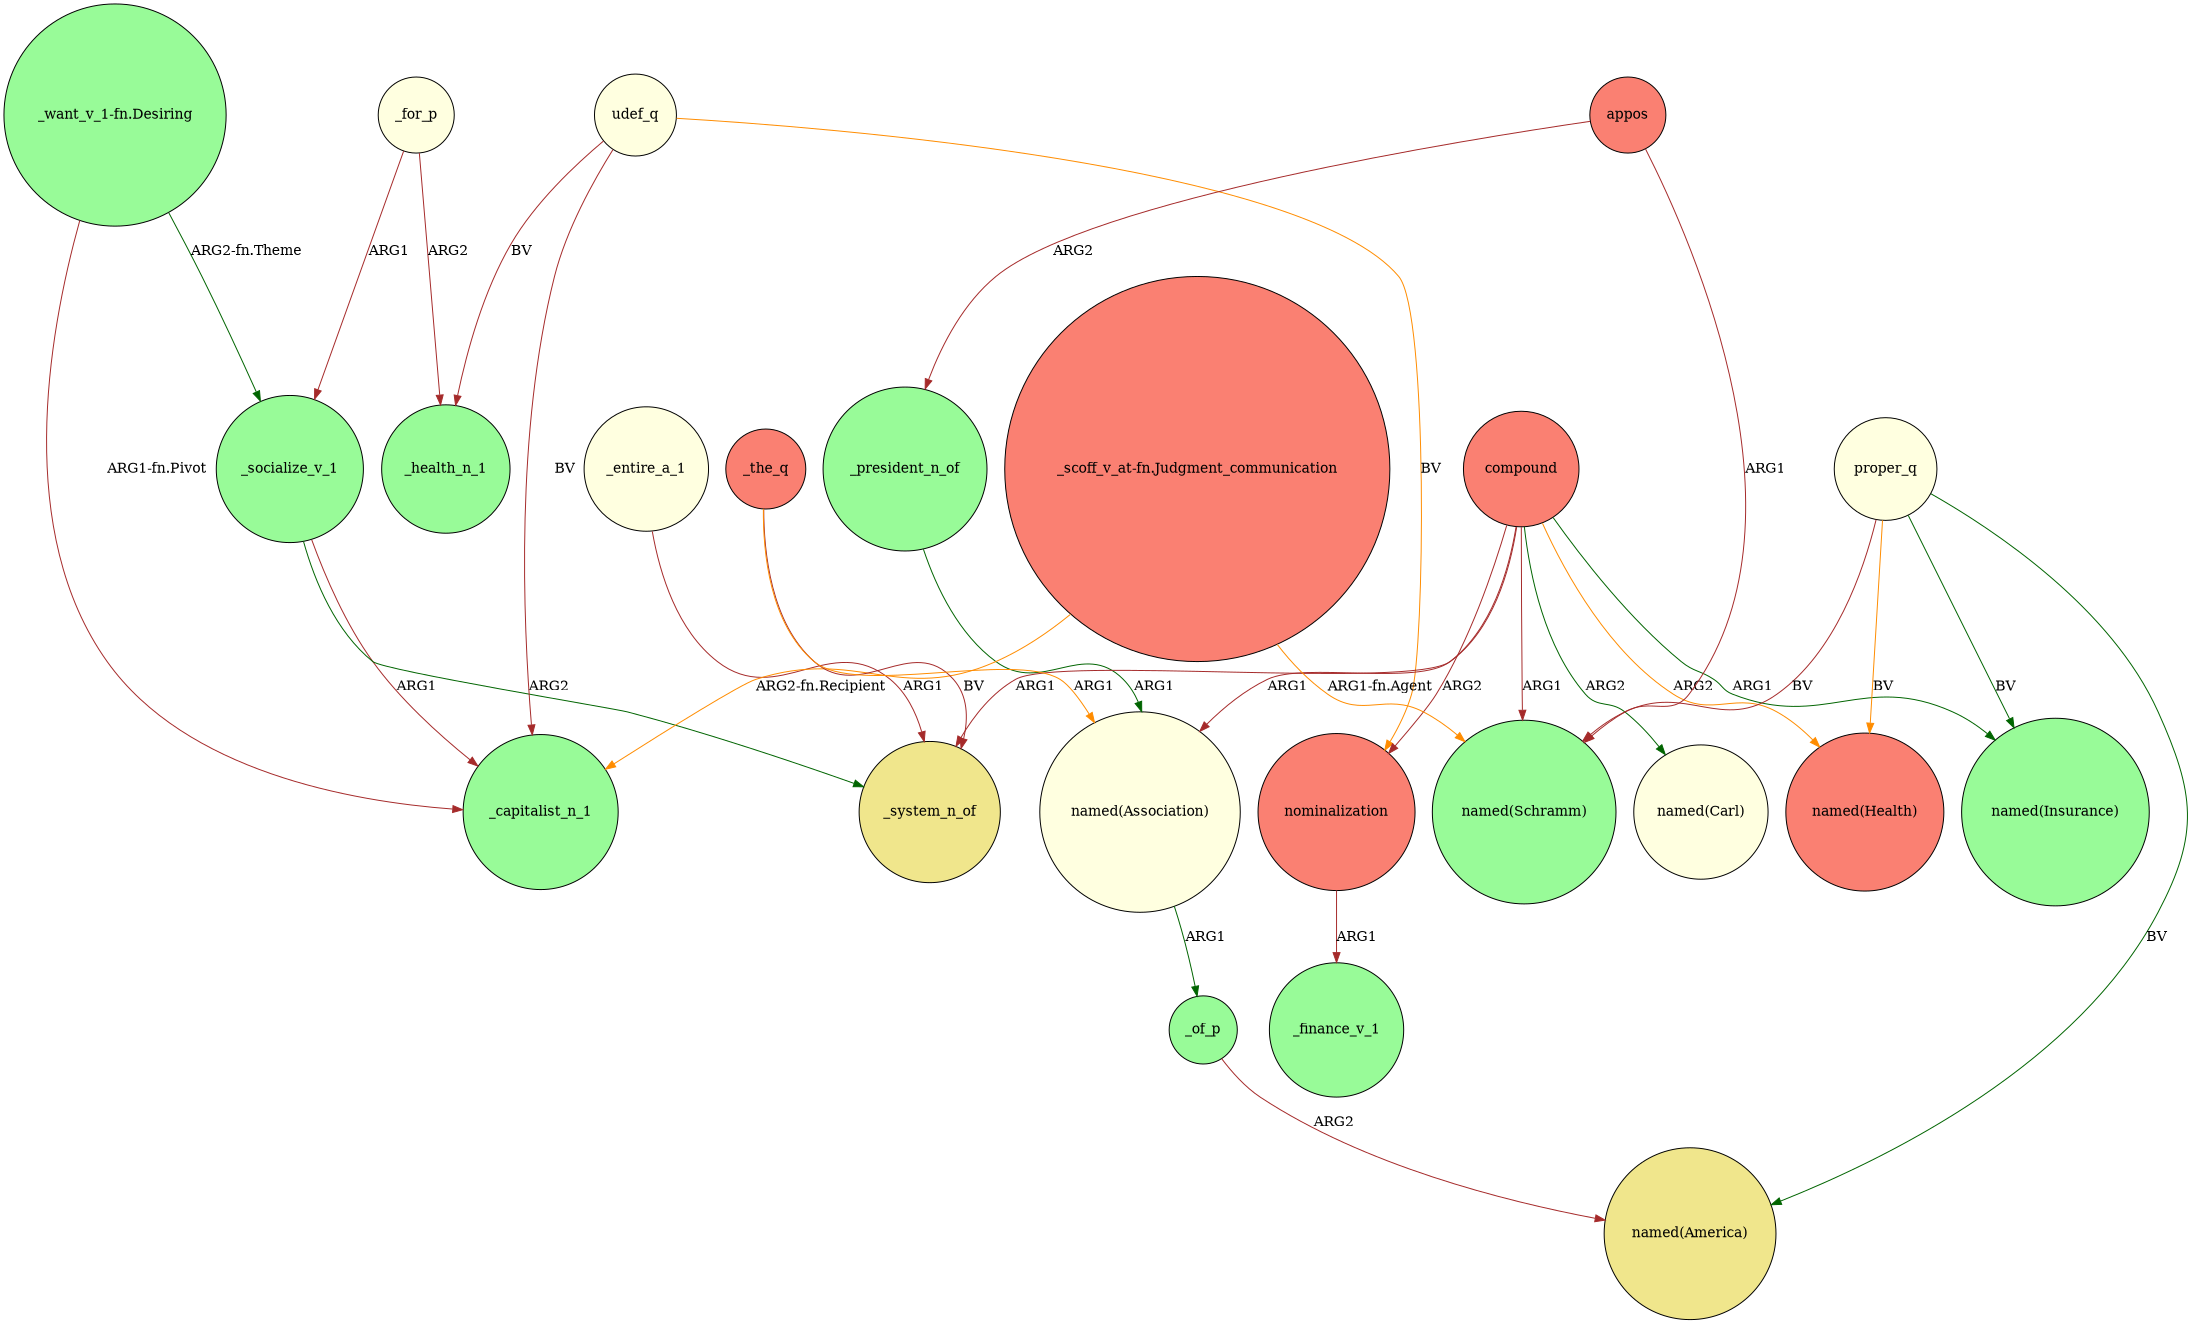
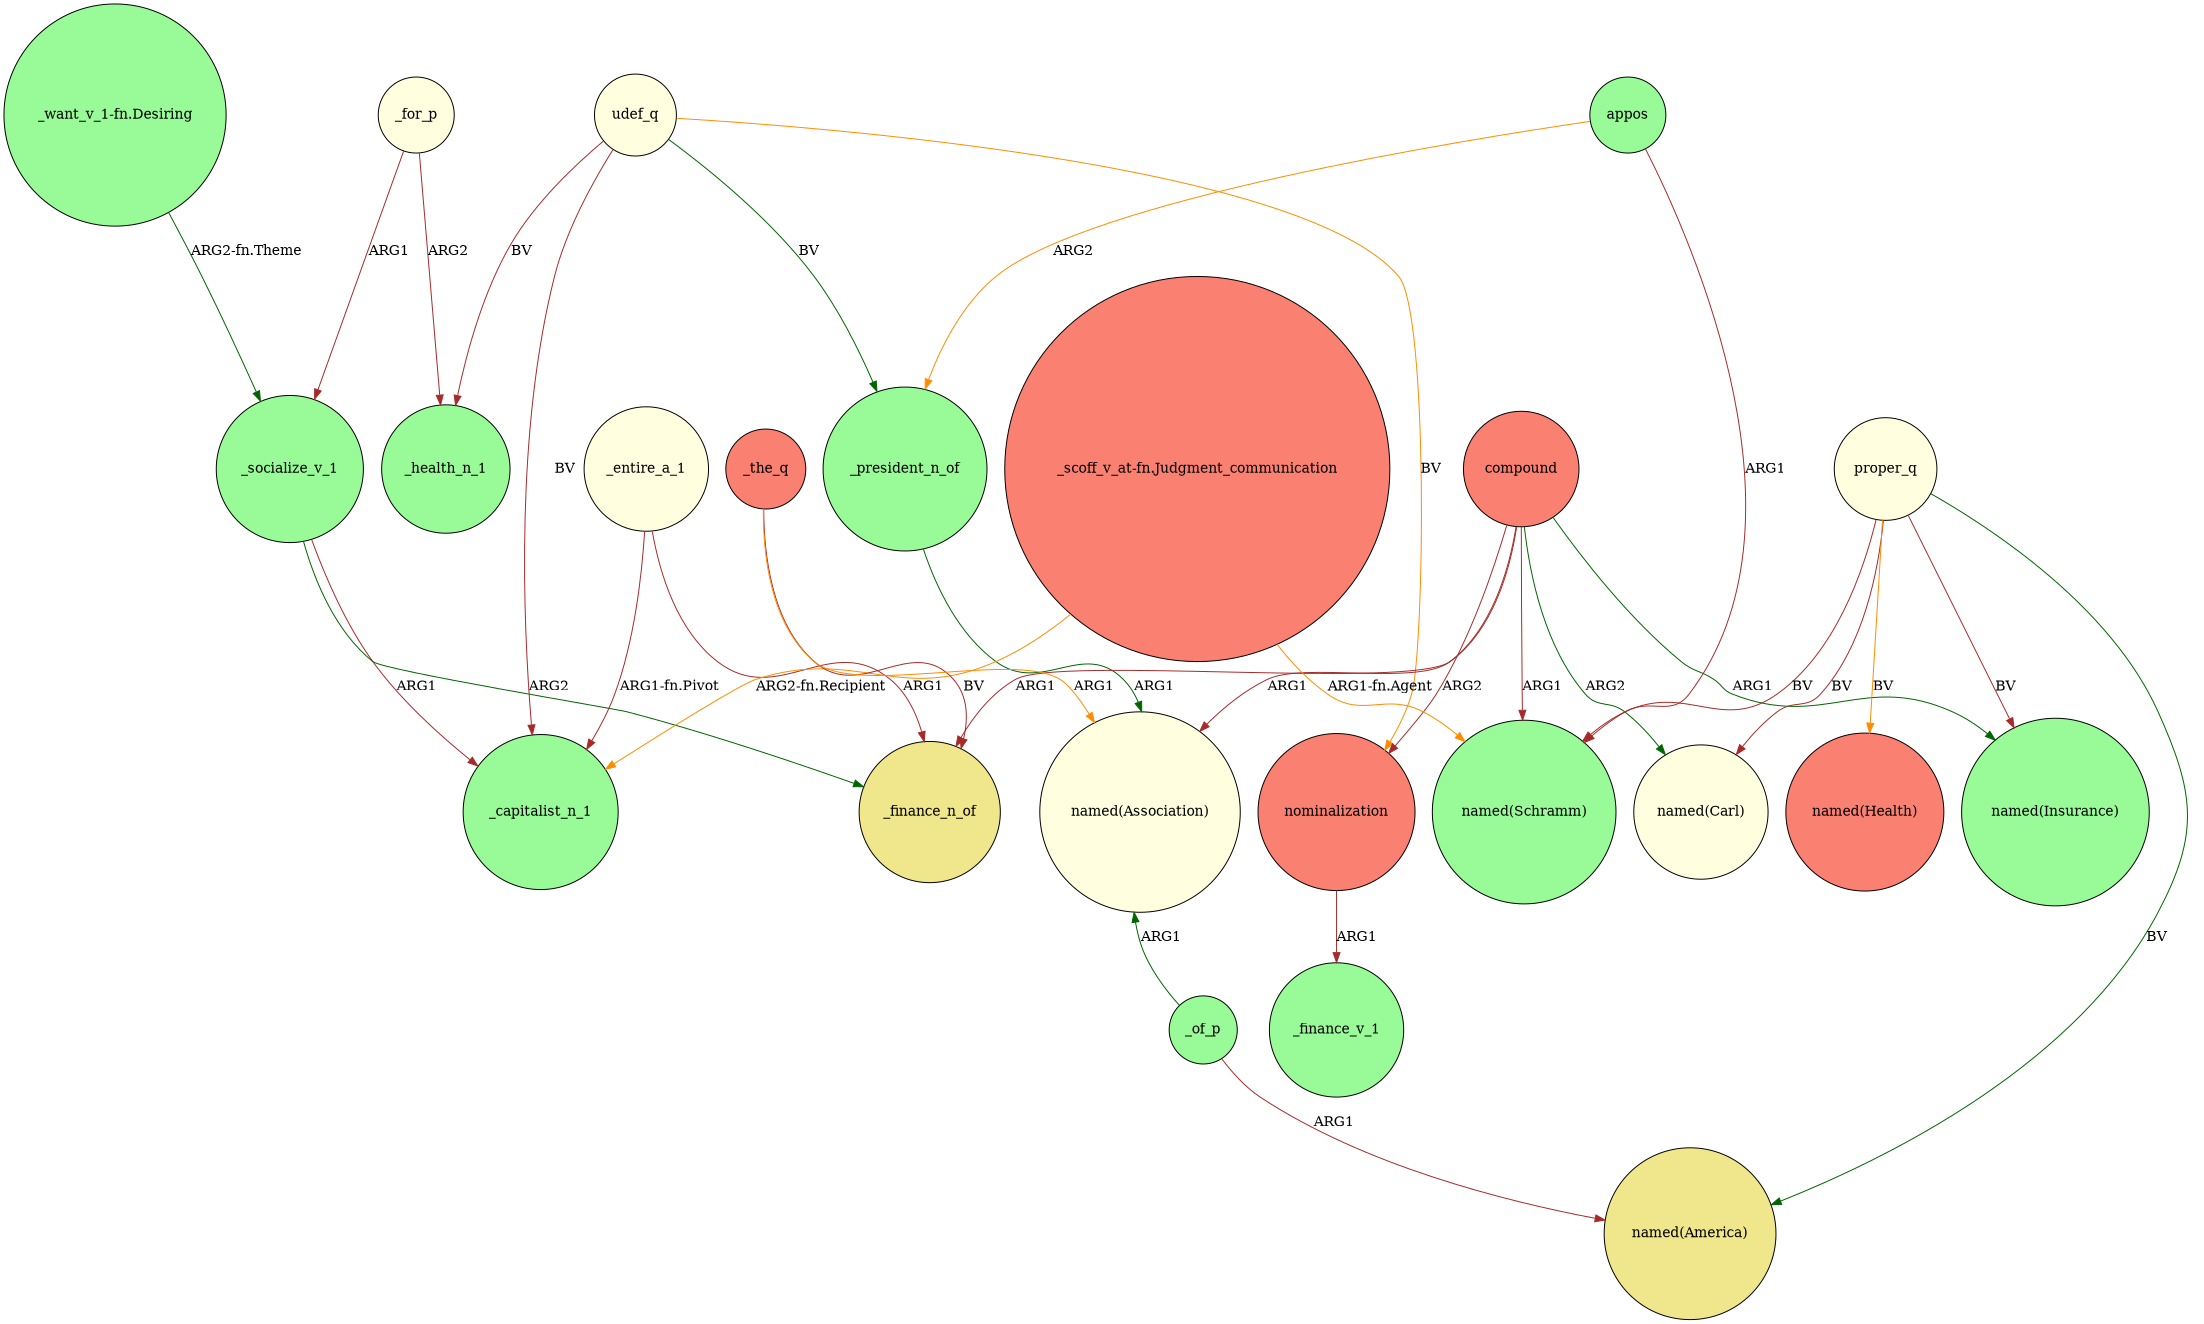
node "appos": fillcolor salmon -> palegreen
edge "appos" -> "_president_n_of": color brown -> darkorange
edge "udef_q" -> "_president_n_of": added, label "BV"
edge "proper_q" -> "named(Insurance)": color darkgreen -> brown
edge "_want_v_1-fn.Desiring" -> "_capitalist_n_1": now "_entire_a_1" -> "_capitalist_n_1"
edge "proper_q" -> "named(Carl)": added, label "BV"
edge "compound" -> "named(Health)": removed, label "ARG2"
node "_system_n_of": label "_system_n_of" -> "_finance_n_of"
edge "named(Association)" -> "_of_p": reversed
edge "_of_p" -> "named(America)": label "ARG2" -> "ARG1"
